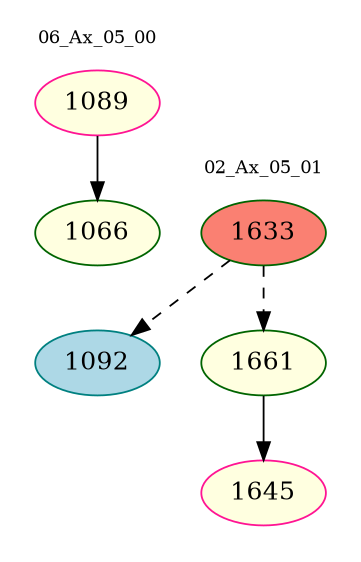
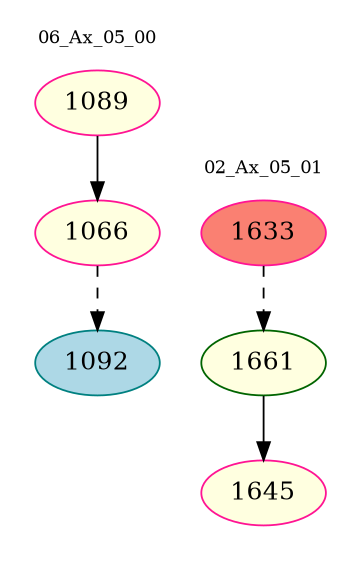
node "1066": color darkgreen -> deeppink
node "1633": color darkgreen -> deeppink
edge "1633" -> "1092": now "1066" -> "1092"
